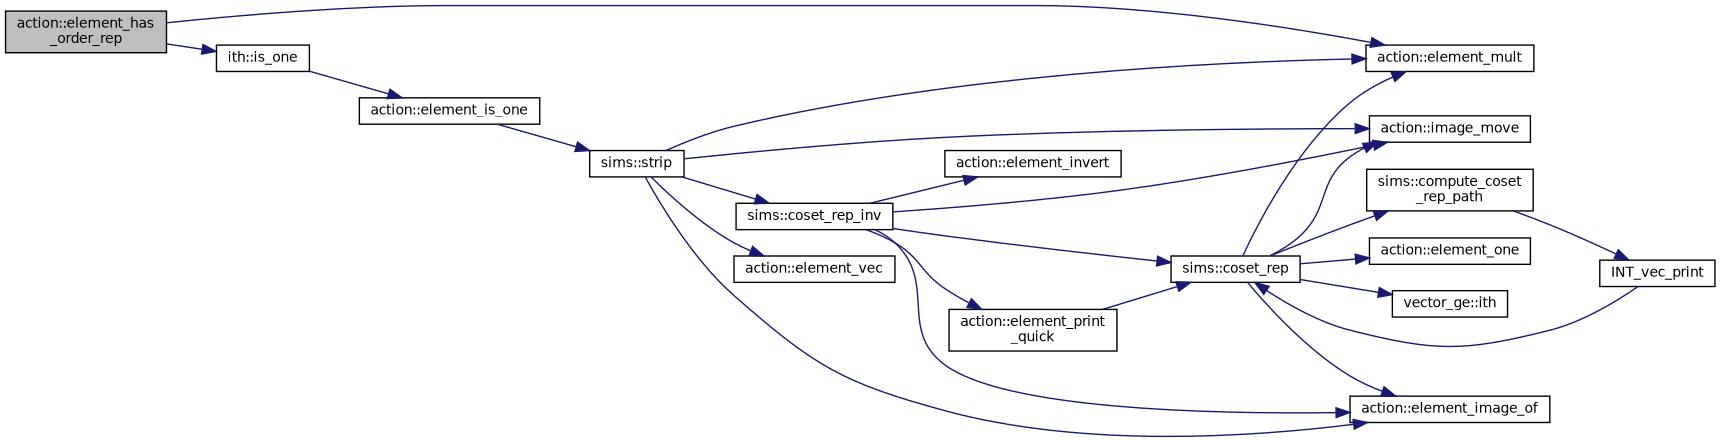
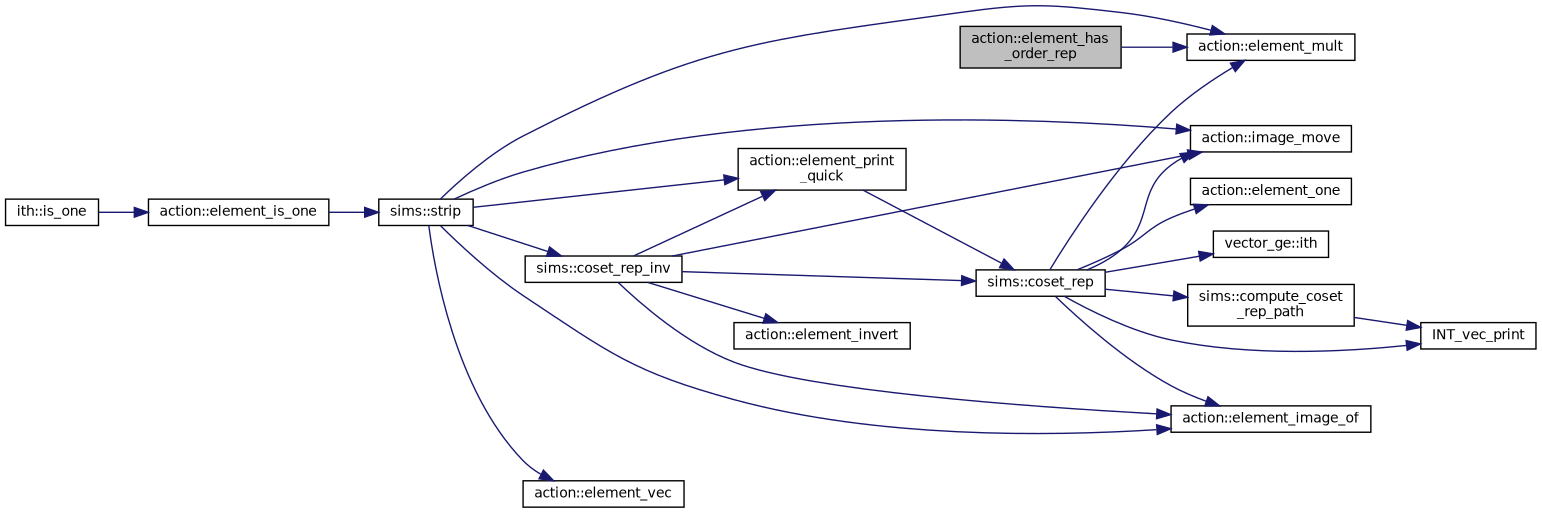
edge "action::element_has _order_rep" -> "ith::is_one": removed
edge "sims::strip" -> "action::element_print _quick": added
edge "INT_vec_print" -> "sims::coset_rep": reversed
